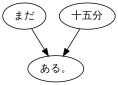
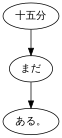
edge "十五分" -> "ある。": now "十五分" -> "まだ"
